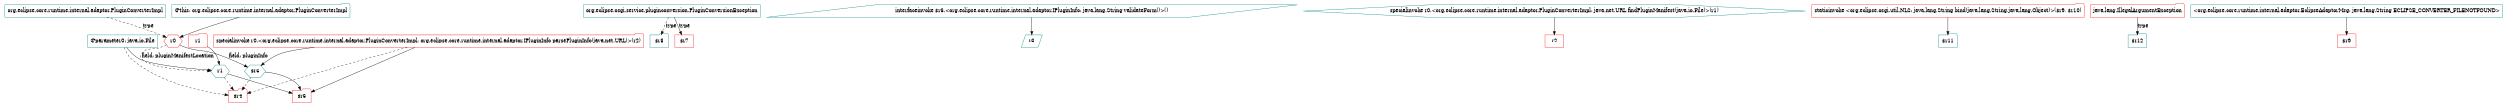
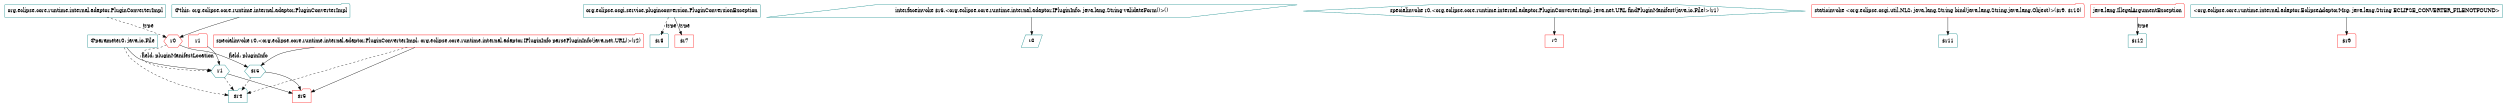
node "$r4": color red -> teal
